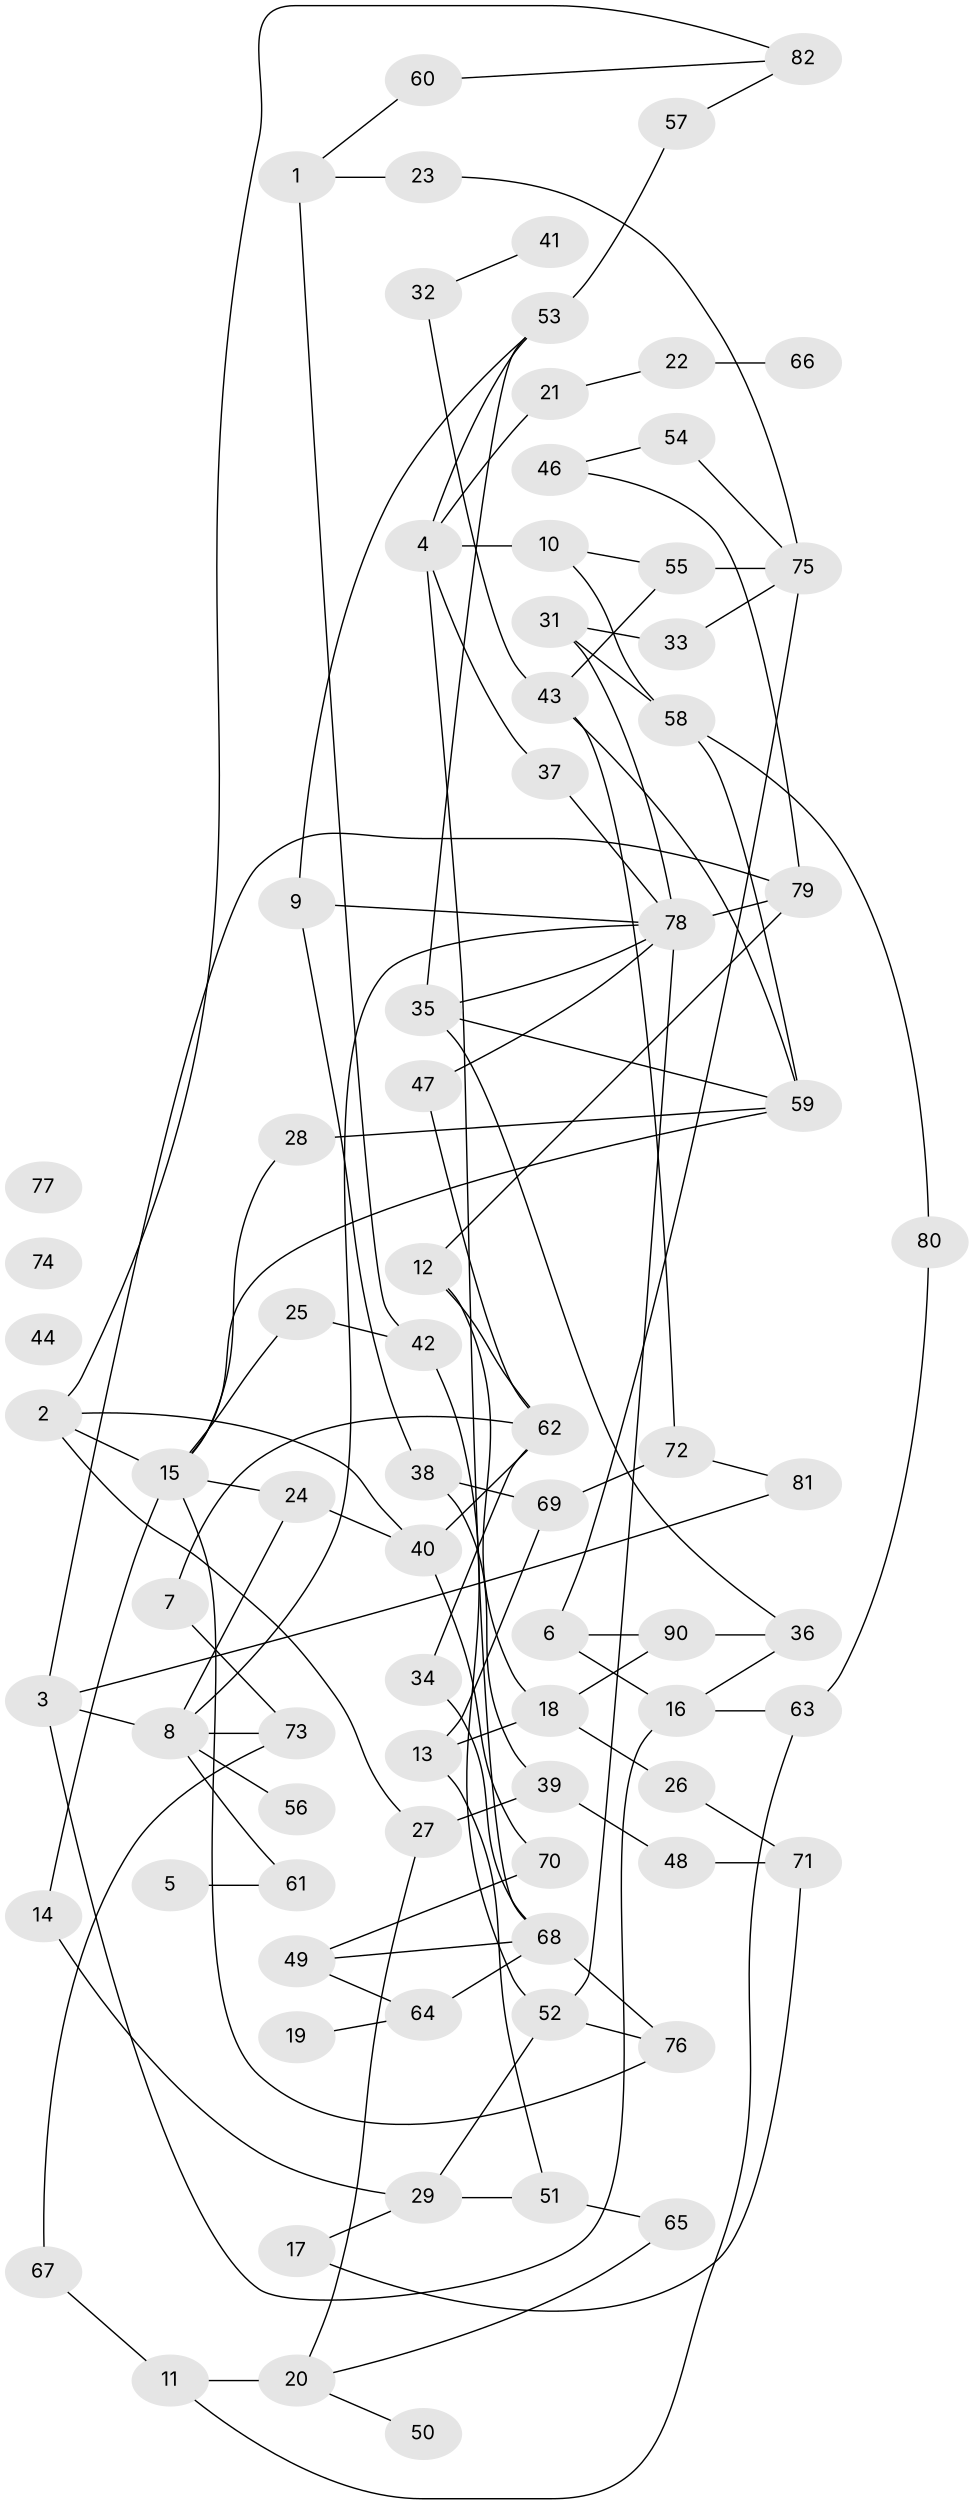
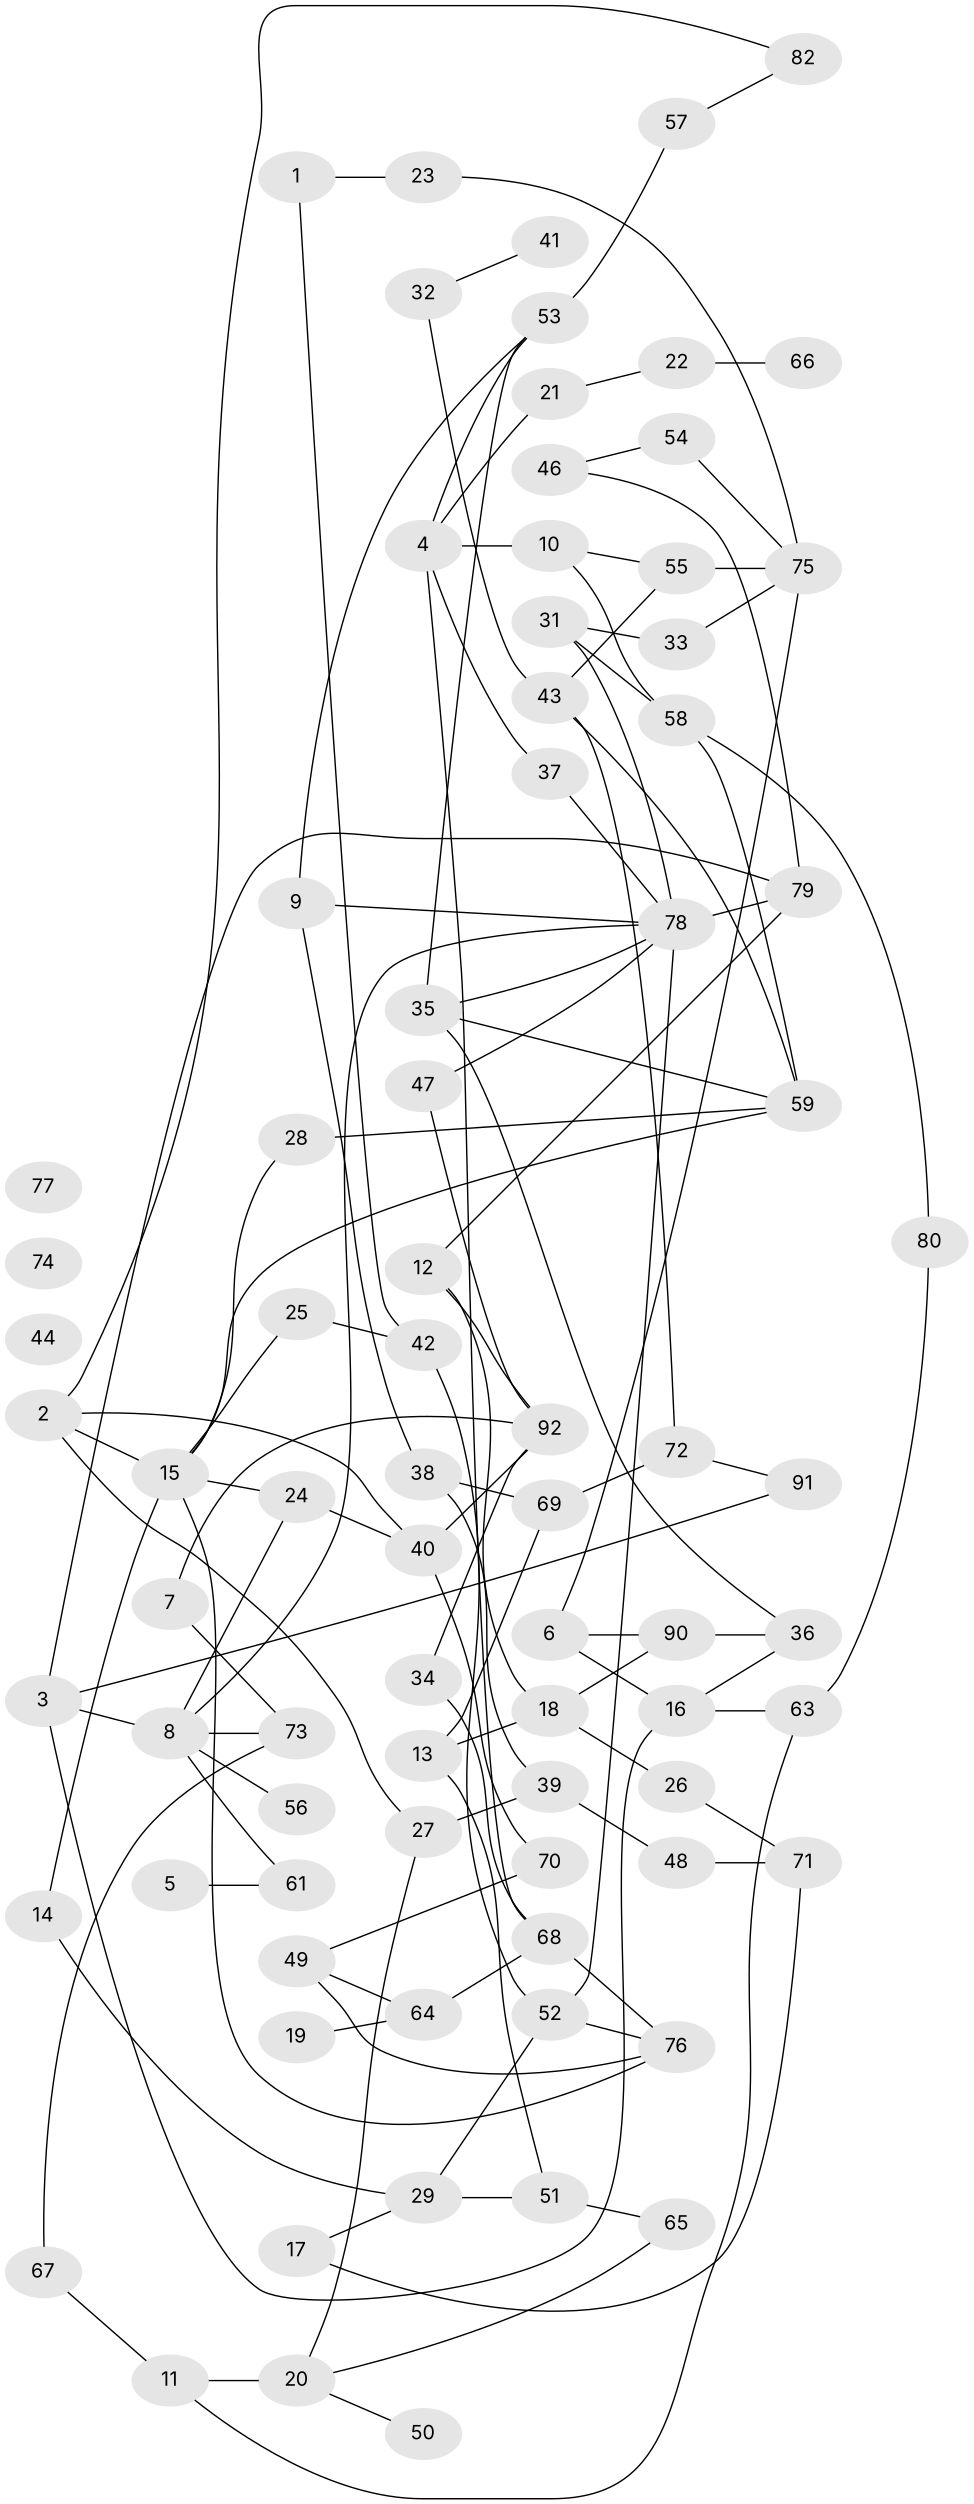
node "60": removed
node "62": label "62" -> "92"
node "81": label "81" -> "91"
edge "68" -- "49": now "76" -- "49"
